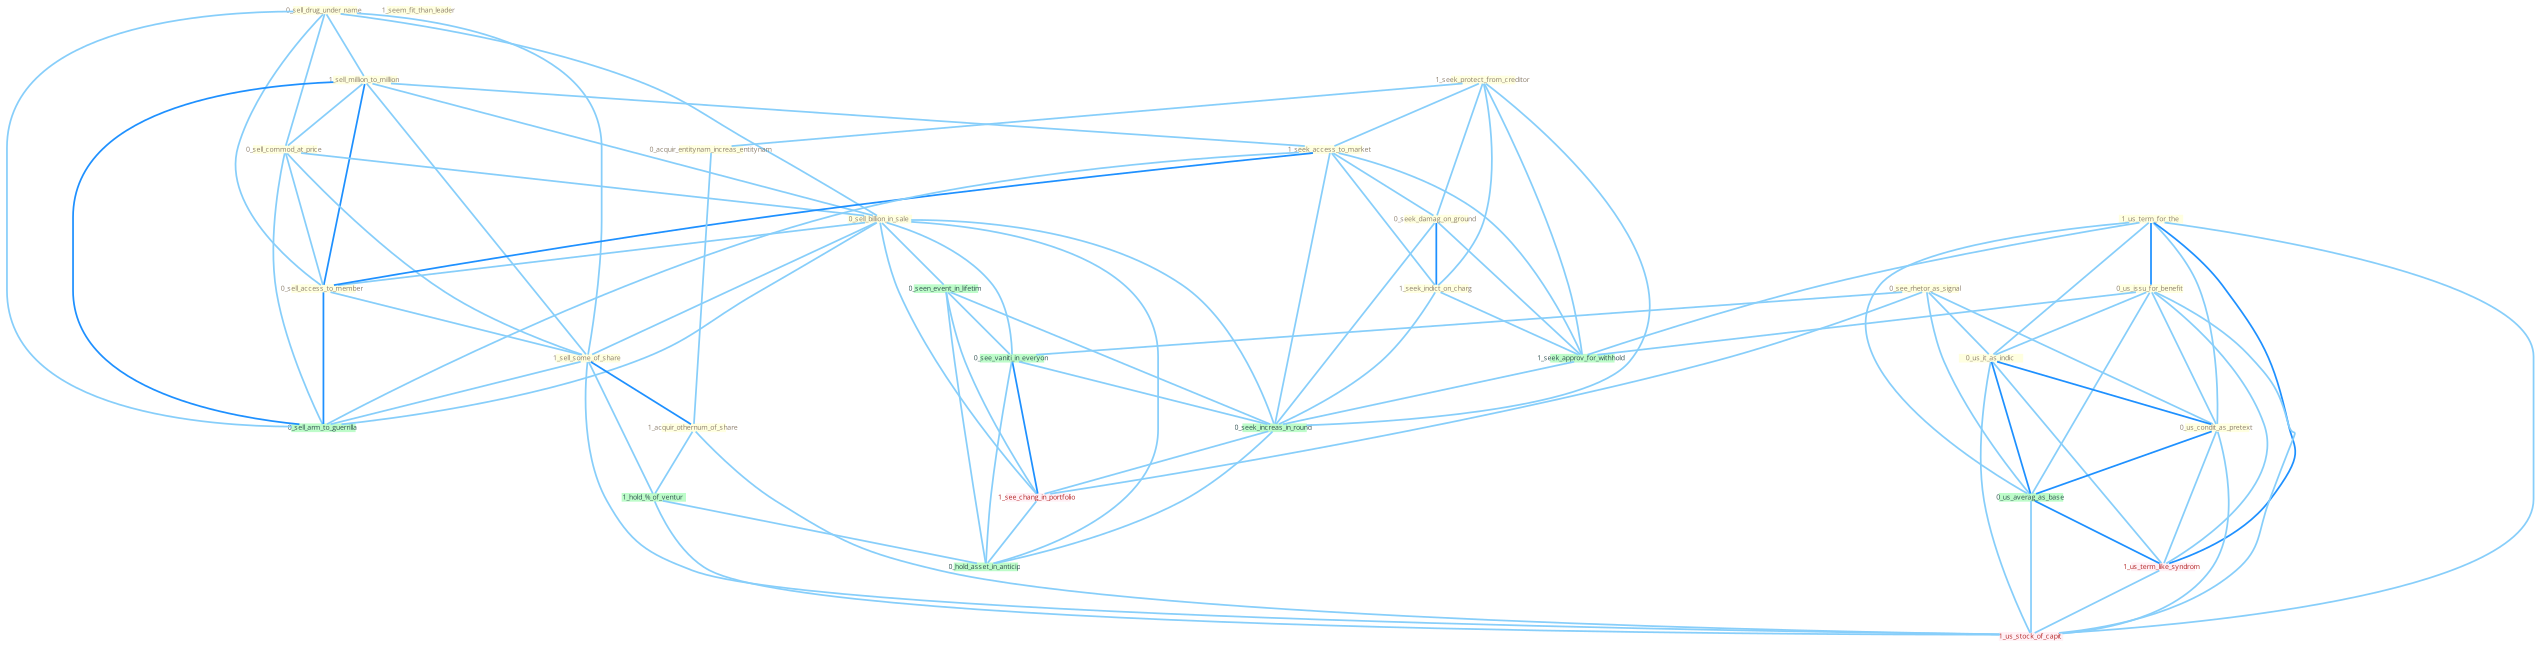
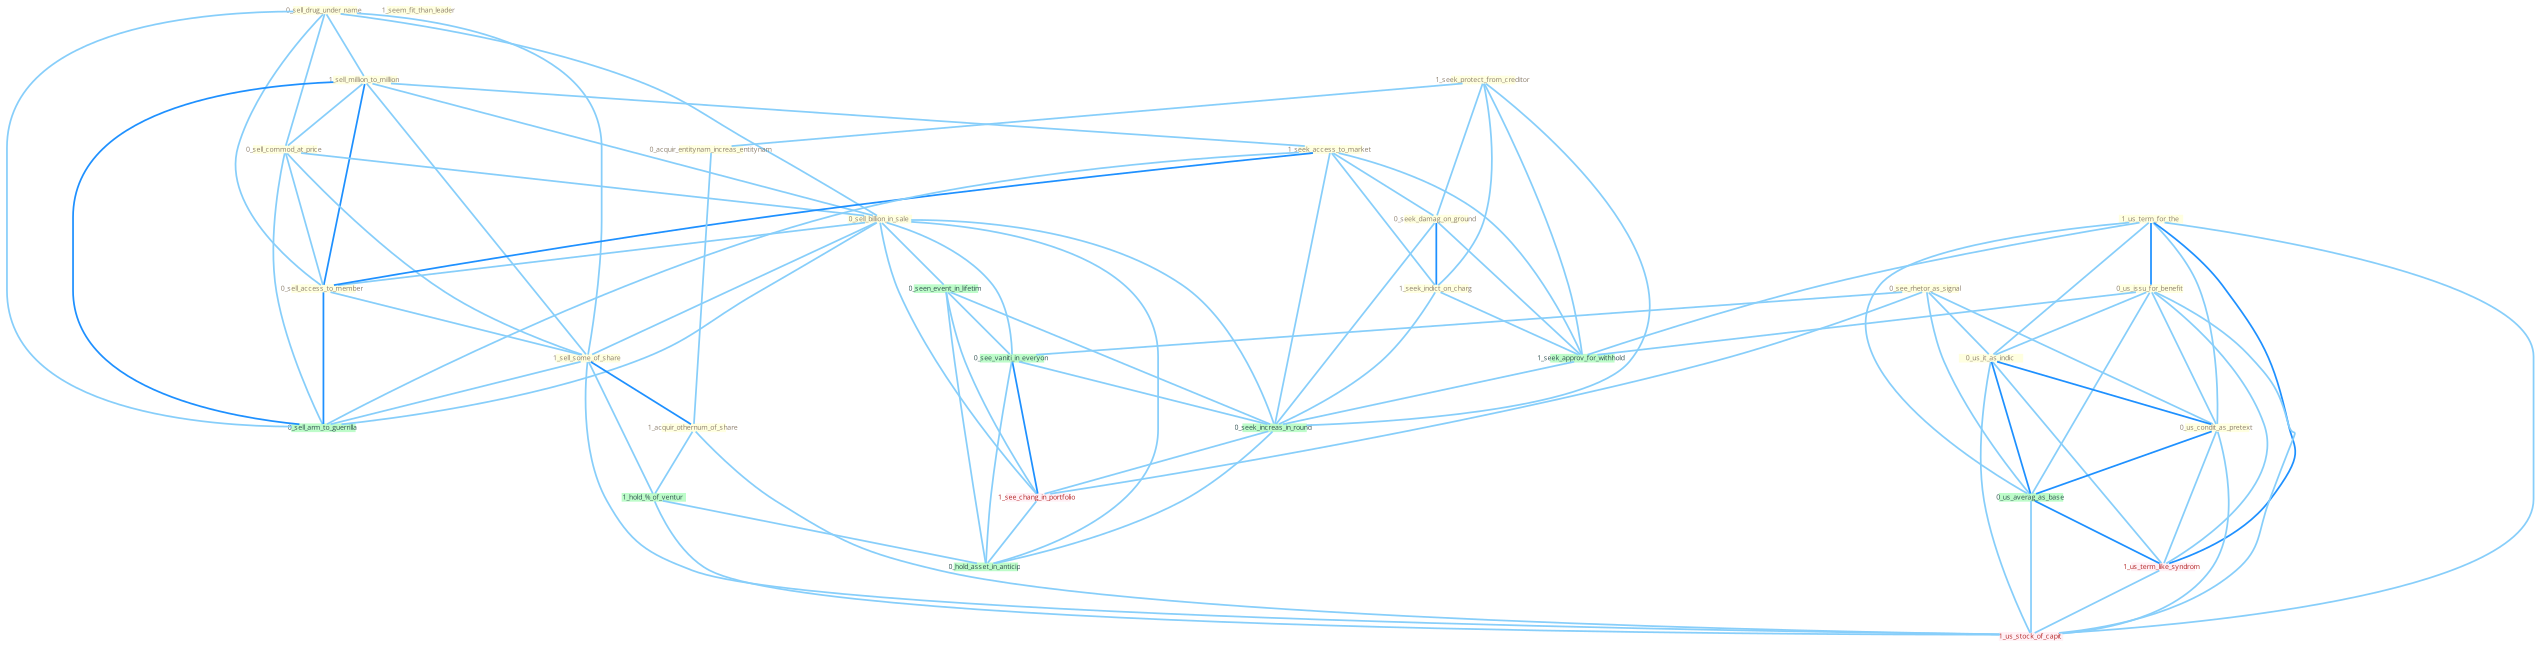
edge "1_seek_protect_from_creditor" -- "1_seek_access_to_market": removed
